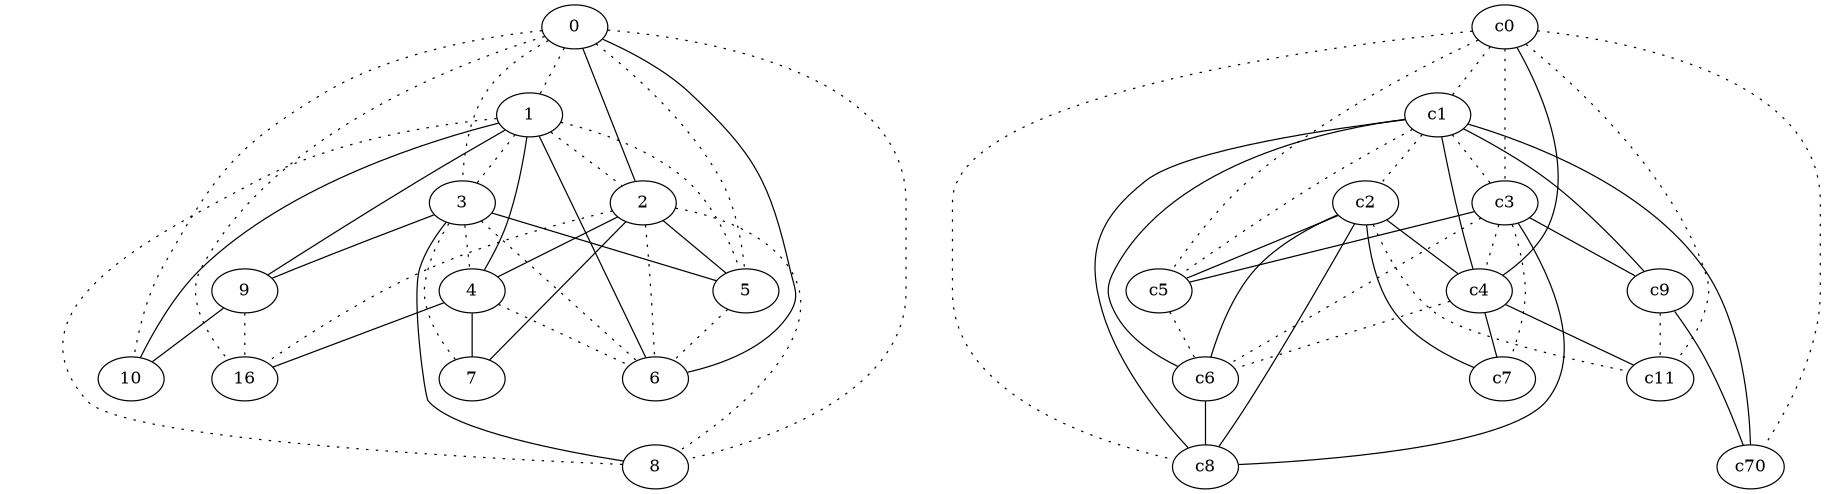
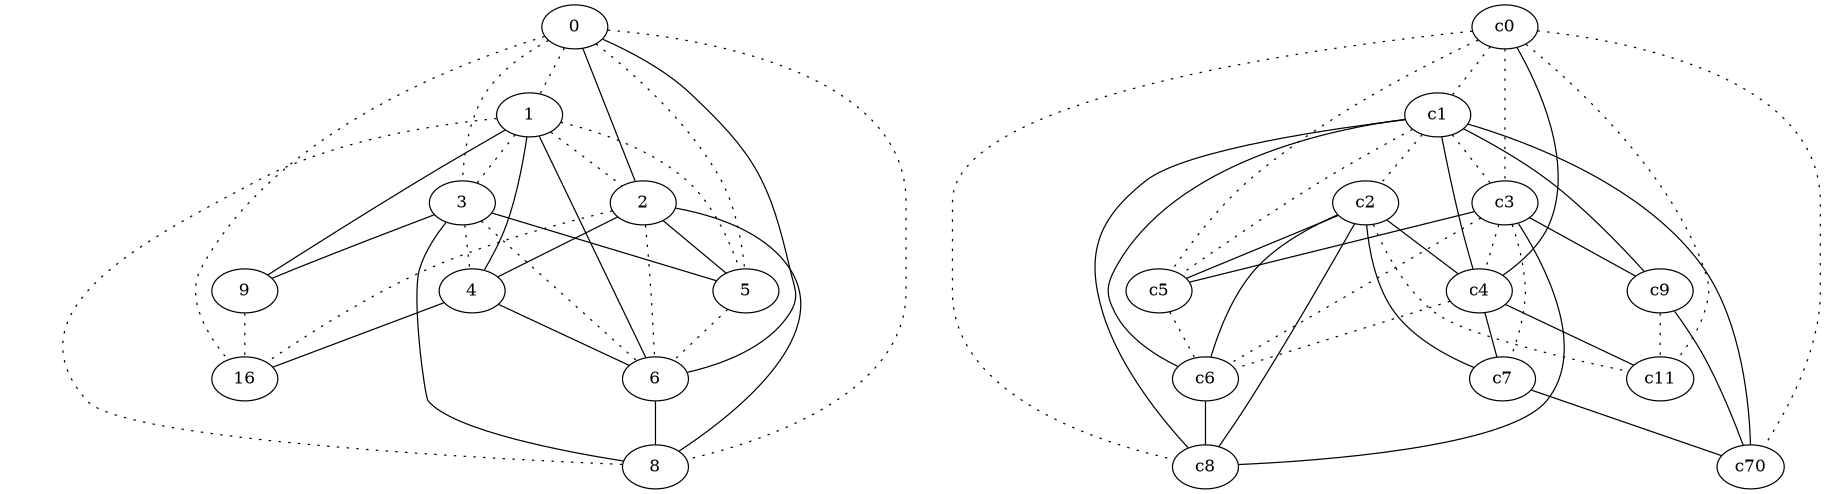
edge "2" -- "8": style dotted -> solid
edge "4" -- "6": style dotted -> solid
node "10": removed
node "7": removed
edge "6" -- "8": added
edge "c7" -- "c70": added
